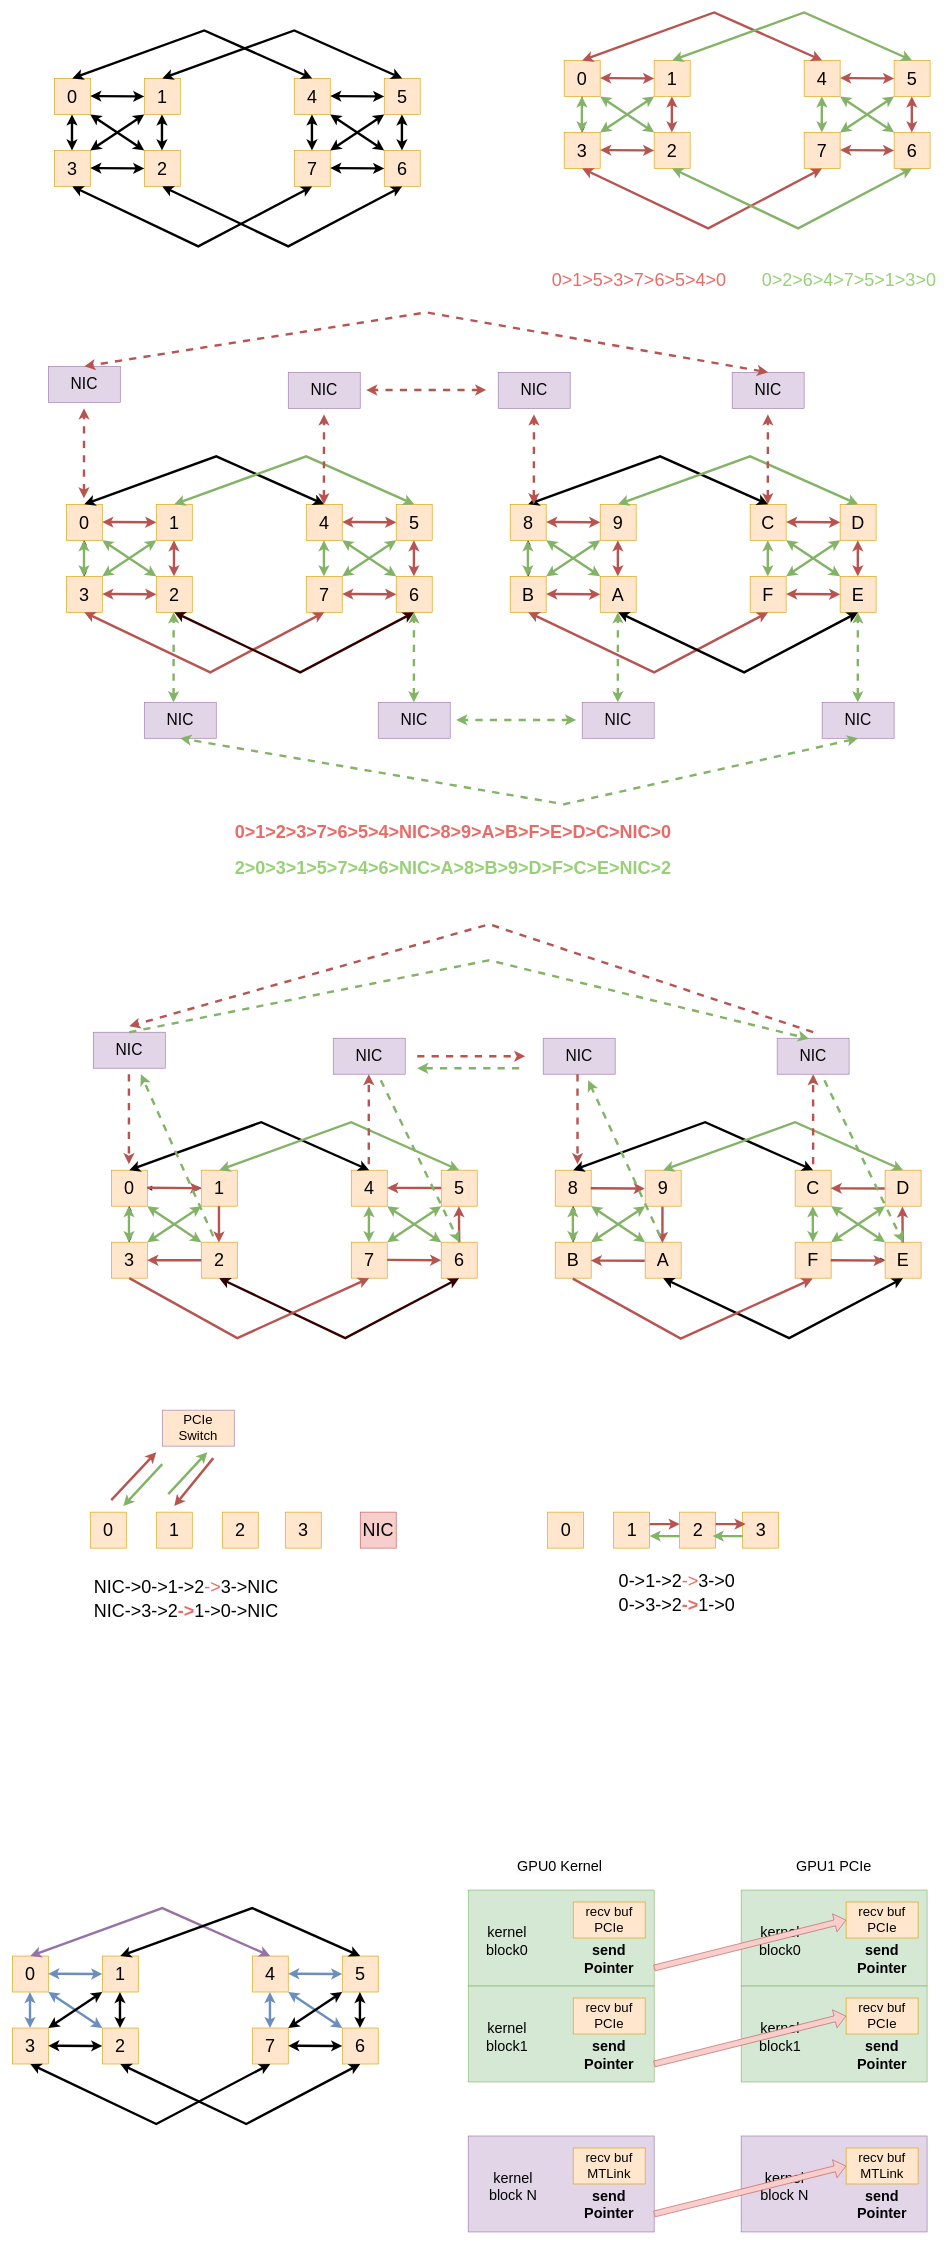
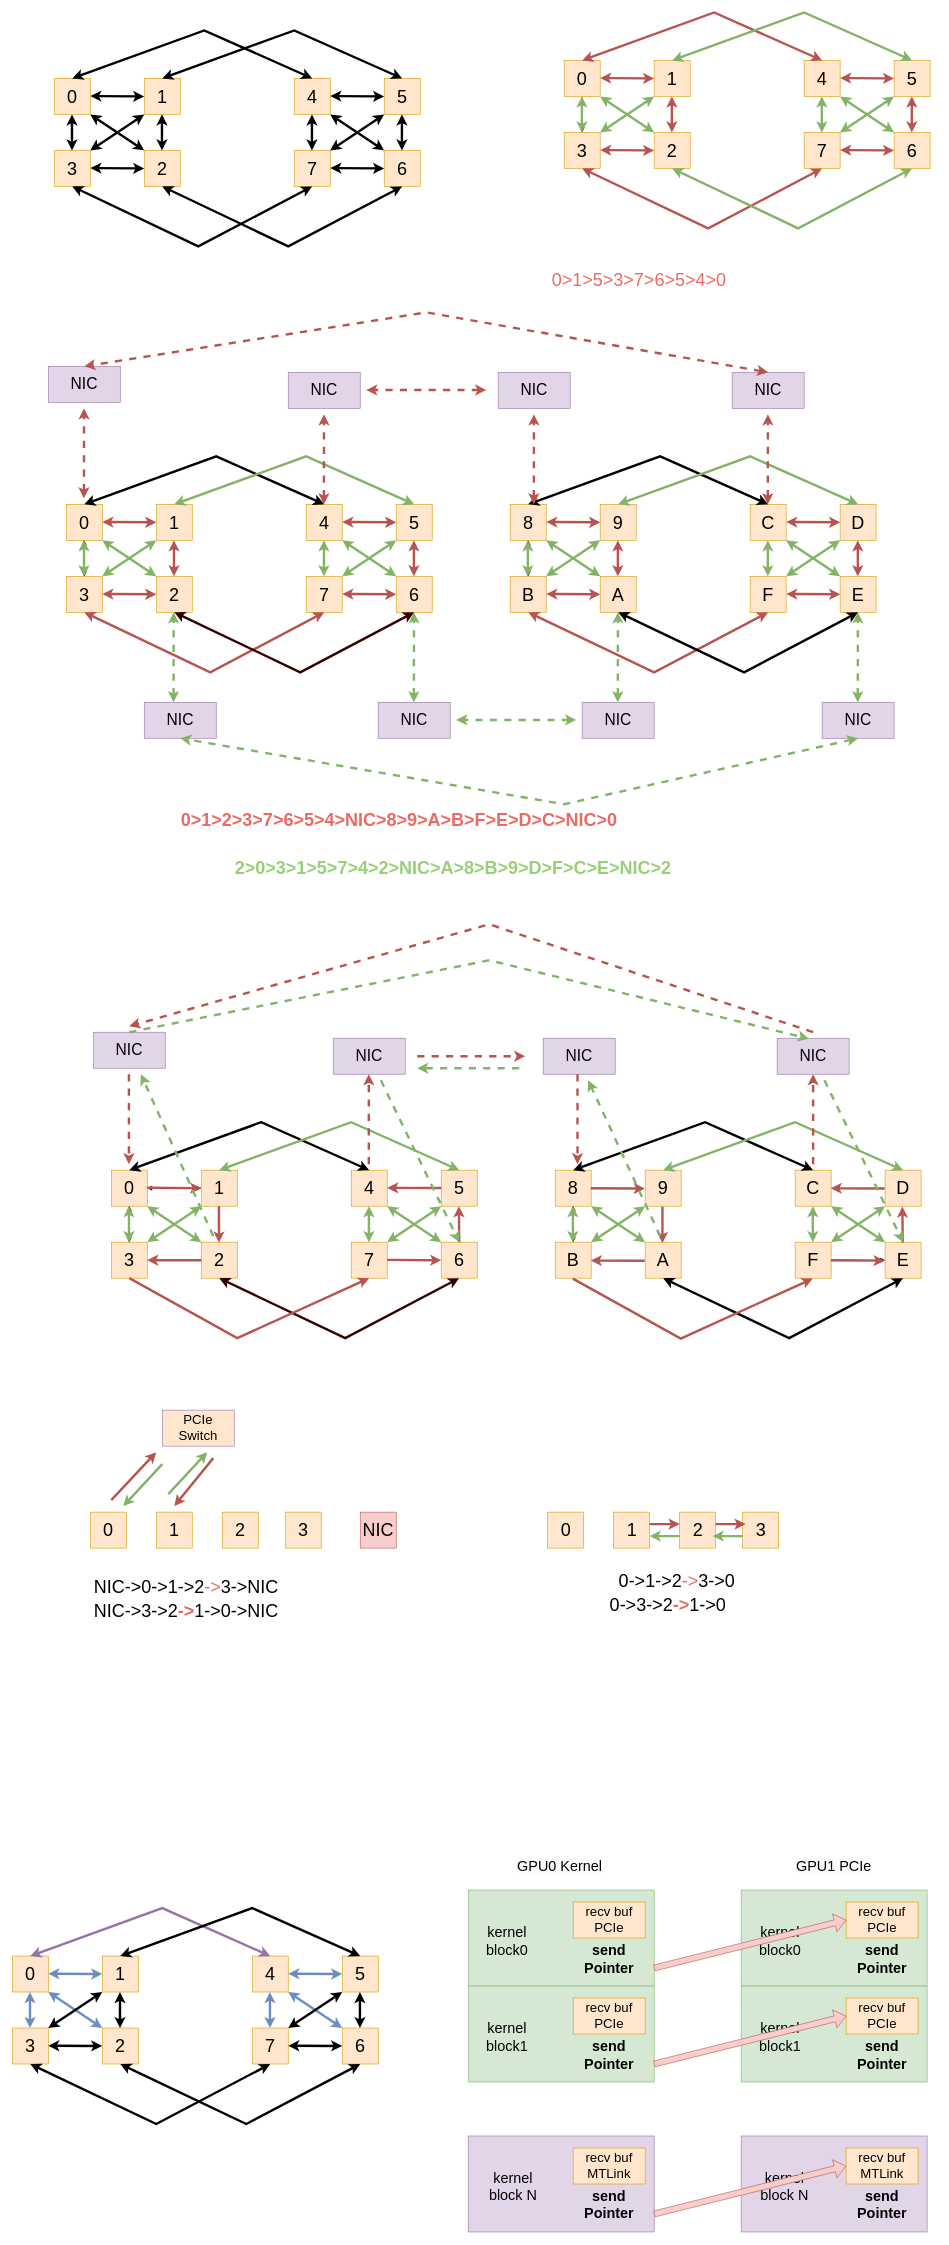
node "0>2>6>4>7>5>1>3>0": removed
node "0>1>2>3>7>6>5>4>NIC>8>9>A>B>F>E>D>C>NIC>0": moved (453, 831) -> (399, 819)
node "2>0>3>1>5>7>4>6>NIC>A>8>B>9>D>F>C>E>NIC>2": label "2>0>3>1>5>7>4>6>NIC>A>8>B>9>D>F>C>E>NIC>2" -> "2>0>3>1>5>7>4>2>NIC>A>8>B>9>D>F>C>E>NIC>2"
node "0->3->2->1->0": moved (677, 1605) -> (668, 1605)
